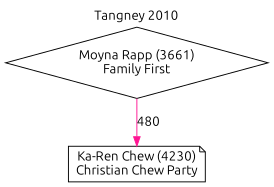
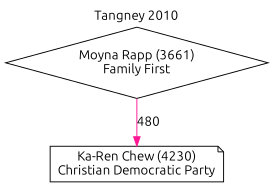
node "Ka-Ren Chew (4230) Christian Chew Party": label "Ka-Ren Chew (4230) Christian Chew Party" -> "Ka-Ren Chew (4230) Christian Democratic Party"
